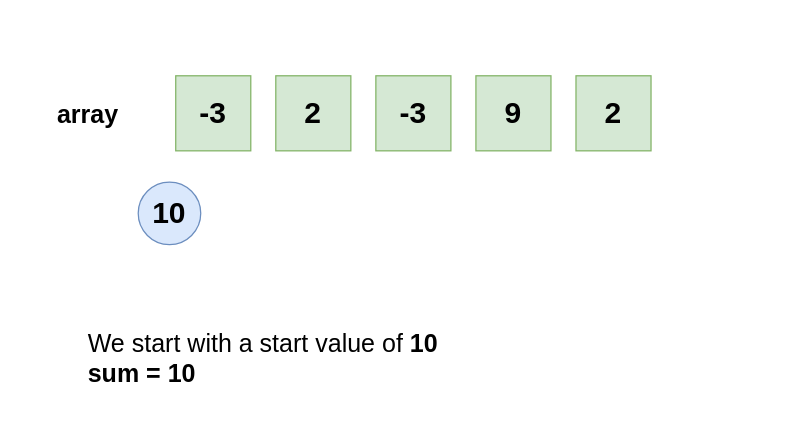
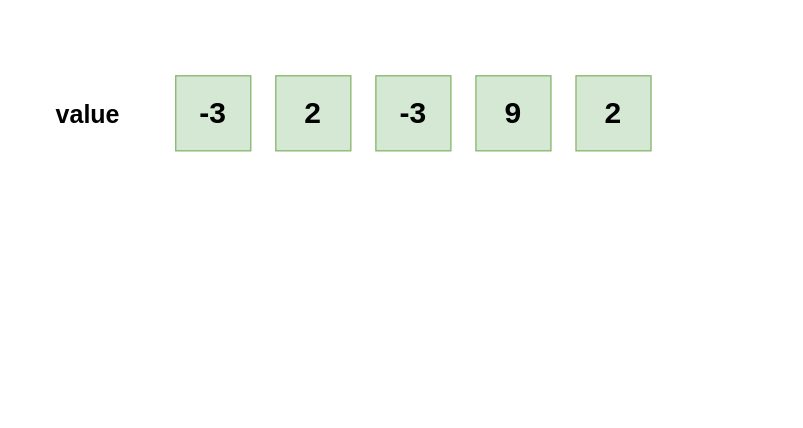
node "array": label "array" -> "value"
node "10": removed
node "We start with a start value of 10 sum = 10": removed
